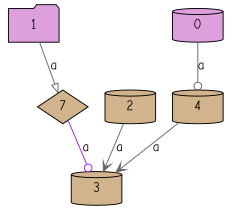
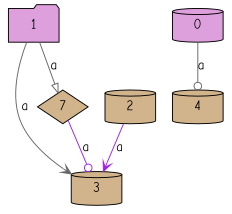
edge "2" -> "3": color gray40 -> purple
edge "4" -> "3": now "1" -> "3"
